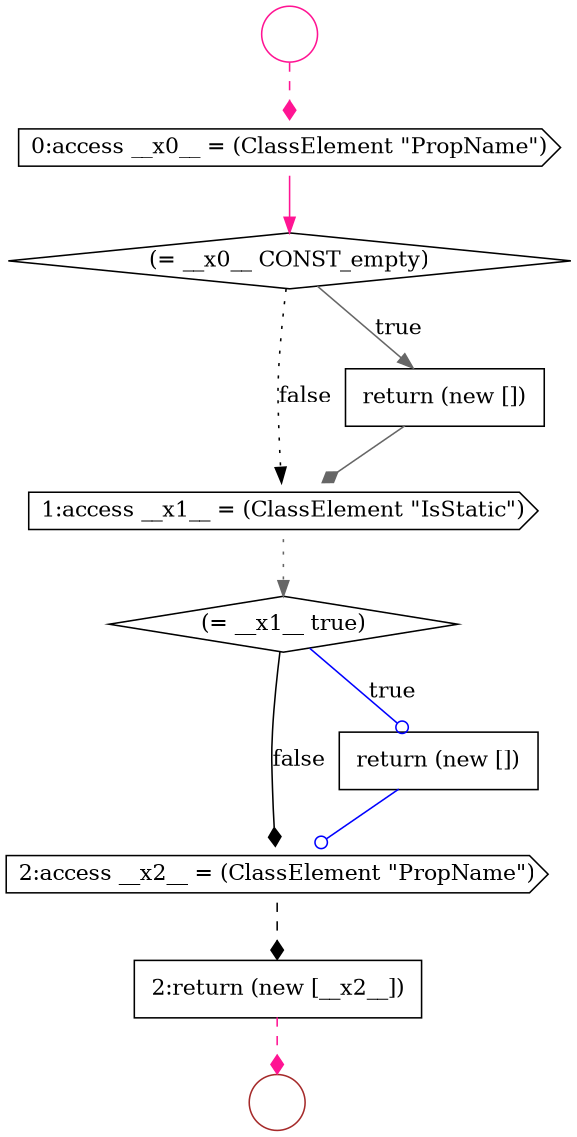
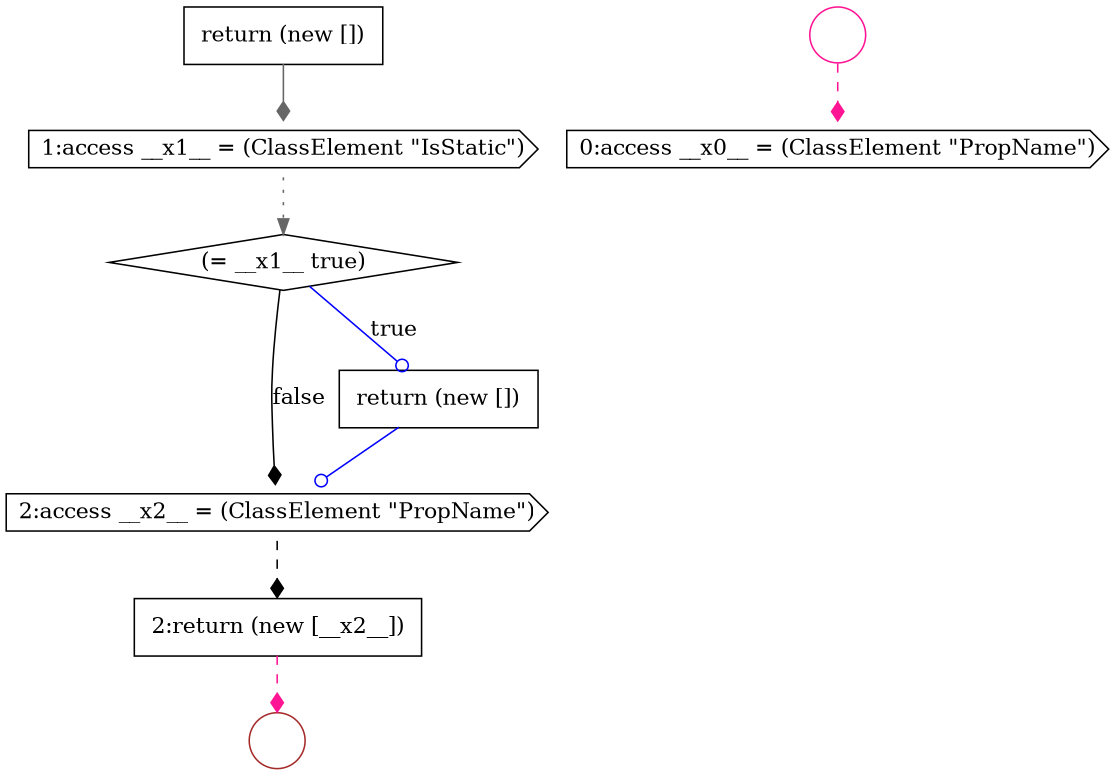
node "(= __x0__ CONST_empty)": removed
